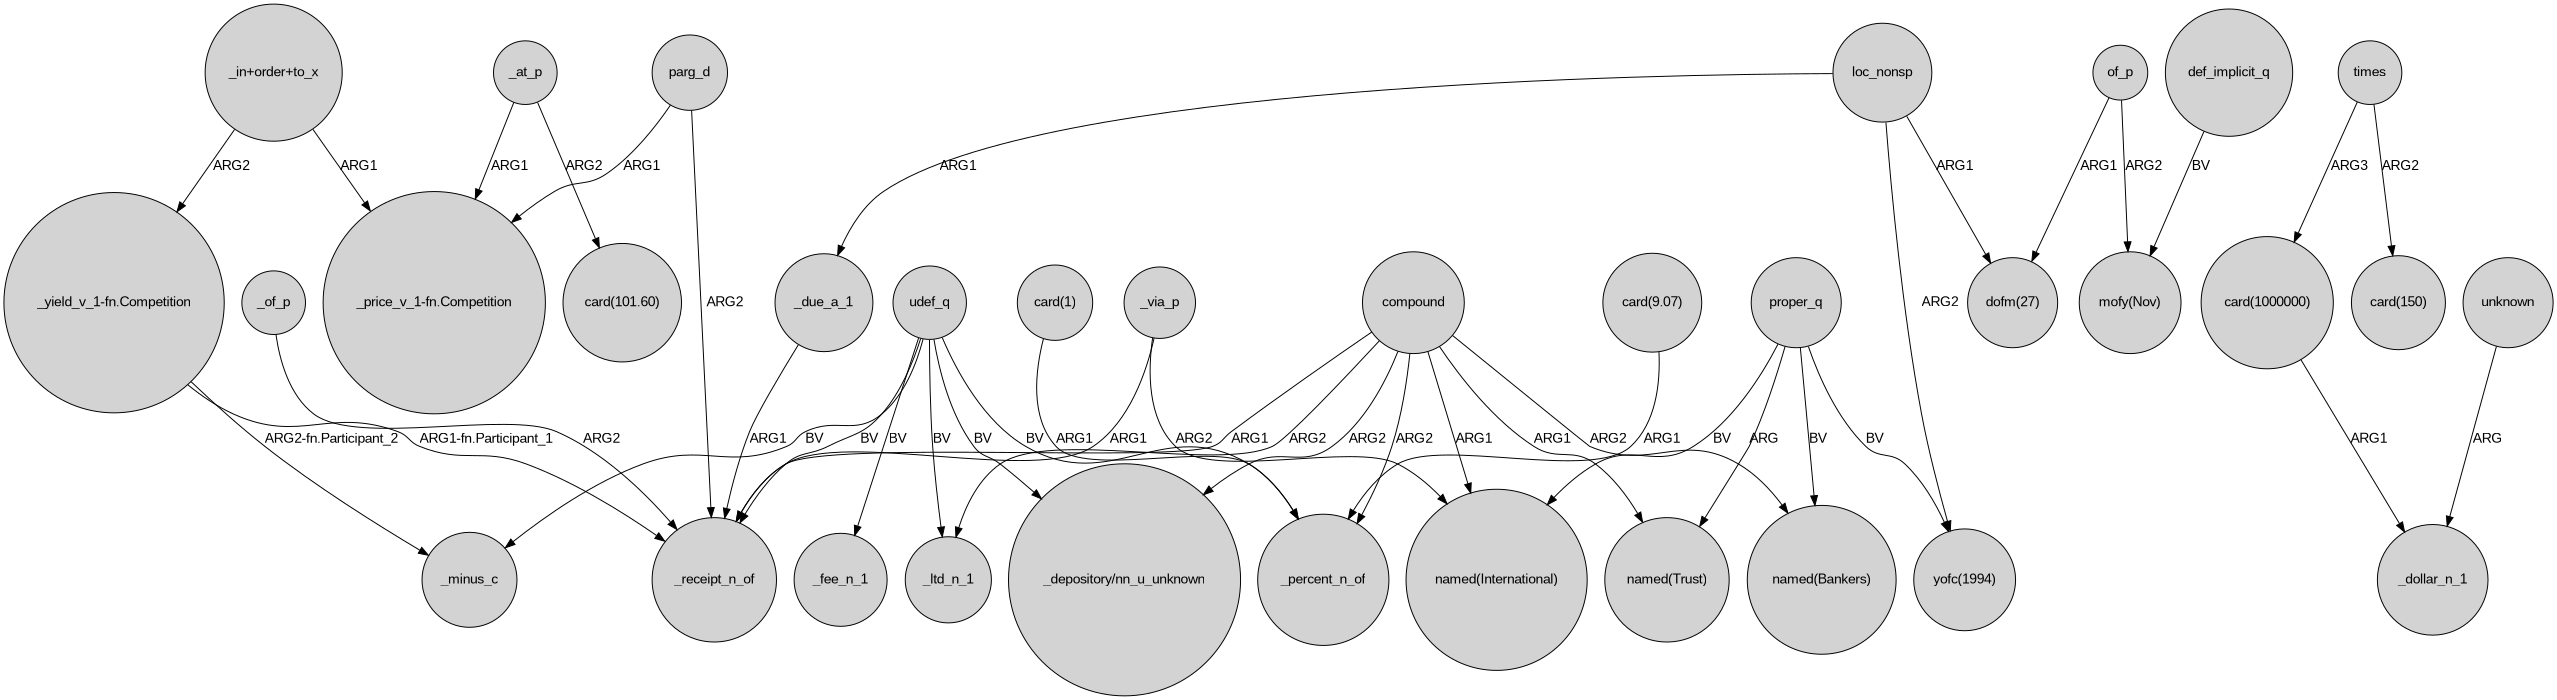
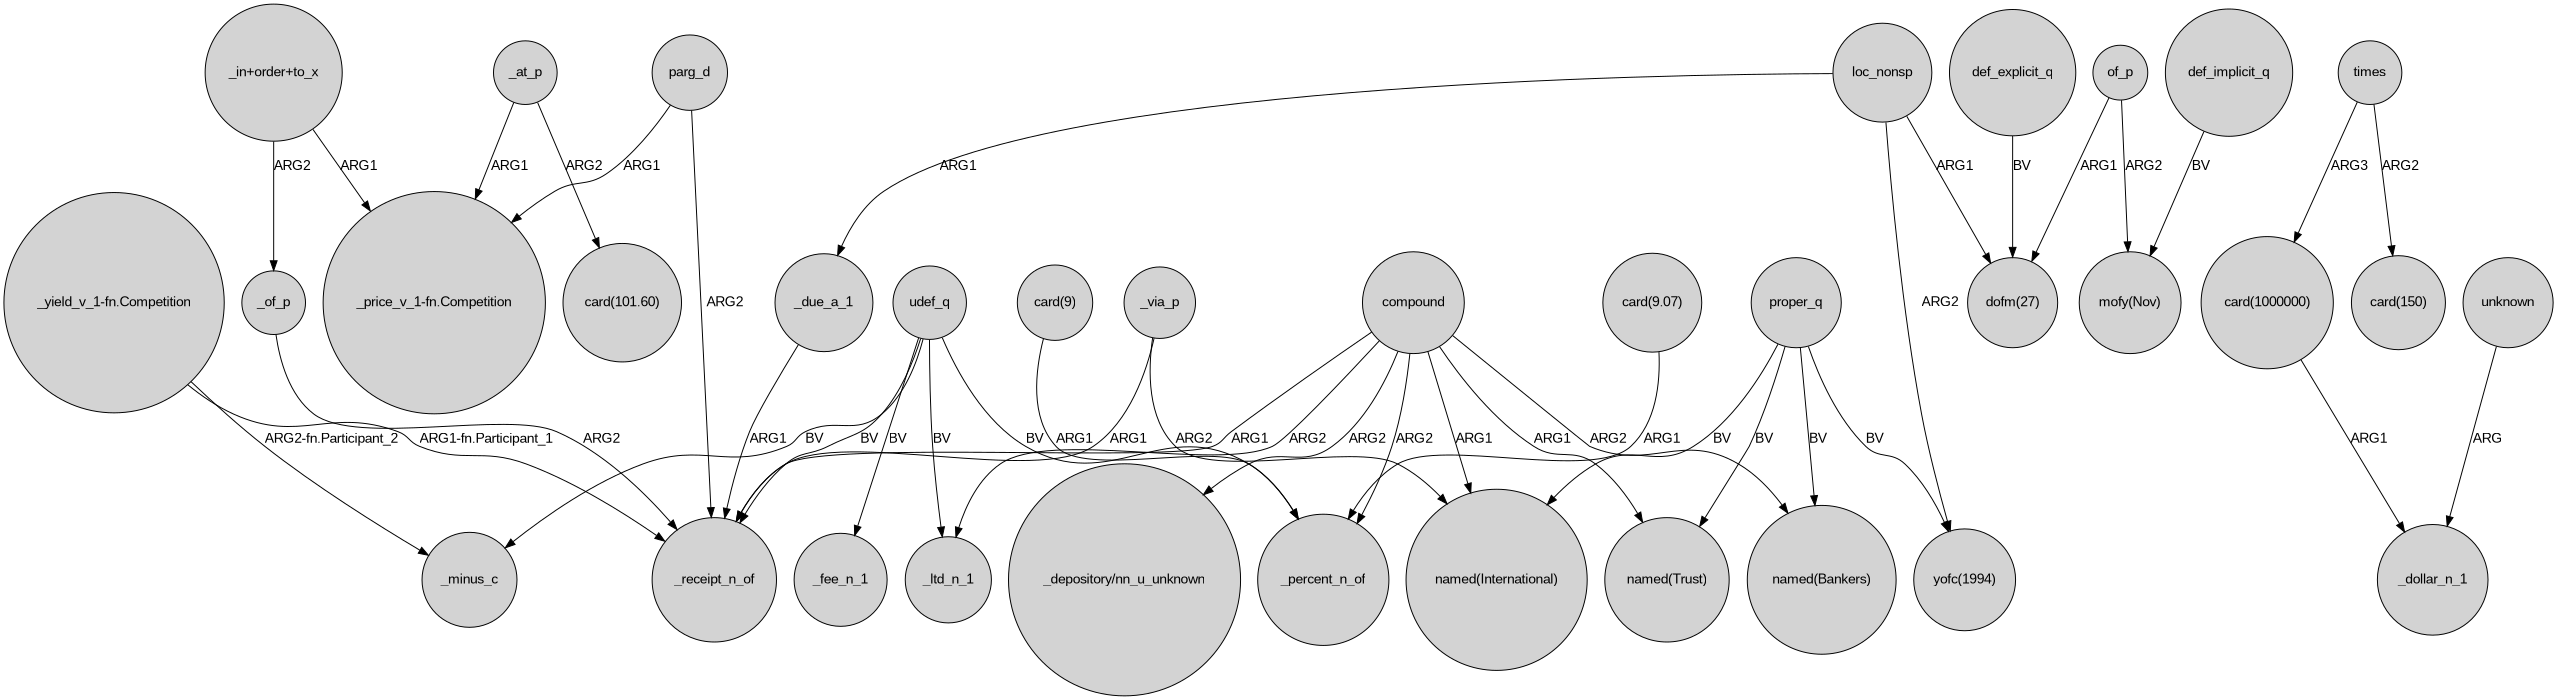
node "def_explicit_q": added
edge "_in+order+to_x" -> "_yield_v_1-fn.Competition": now "_in+order+to_x" -> "_of_p"
node "card(1)": label "card(1)" -> "card(9)"
edge "udef_q" -> "_depository/nn_u_unknown": removed, label "BV"
edge "proper_q" -> "named(Trust)": label "ARG" -> "BV"
